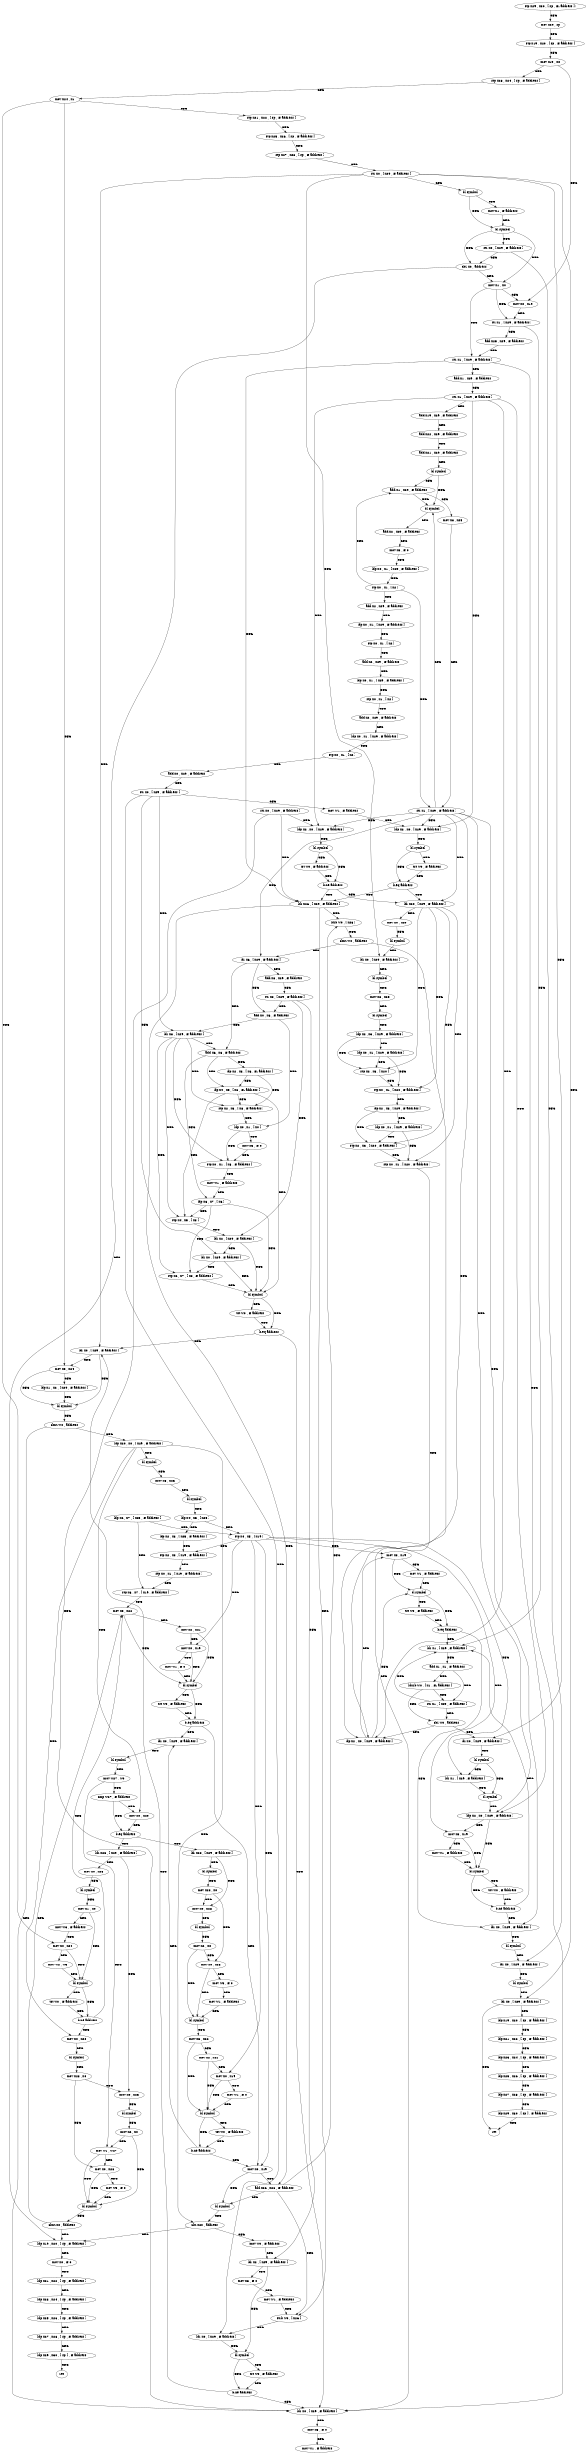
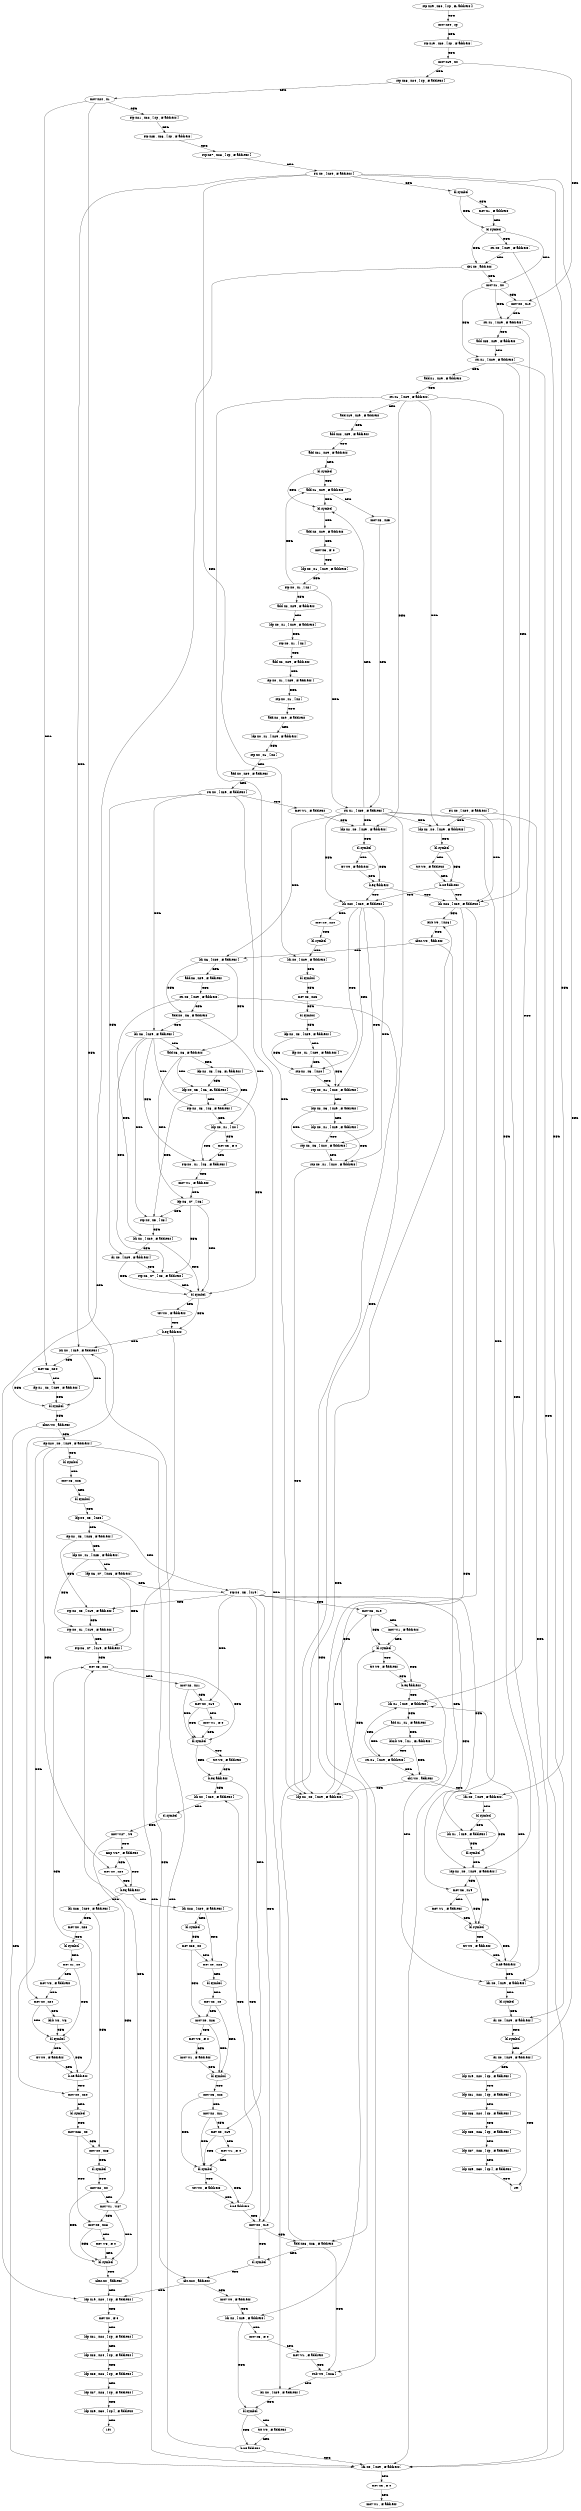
node "ldp x0 , x1 , [ x25 , # address ]": added
node "mov w2 , w3": label "mov w2 , w3" -> "ldrb w2 , w3"
